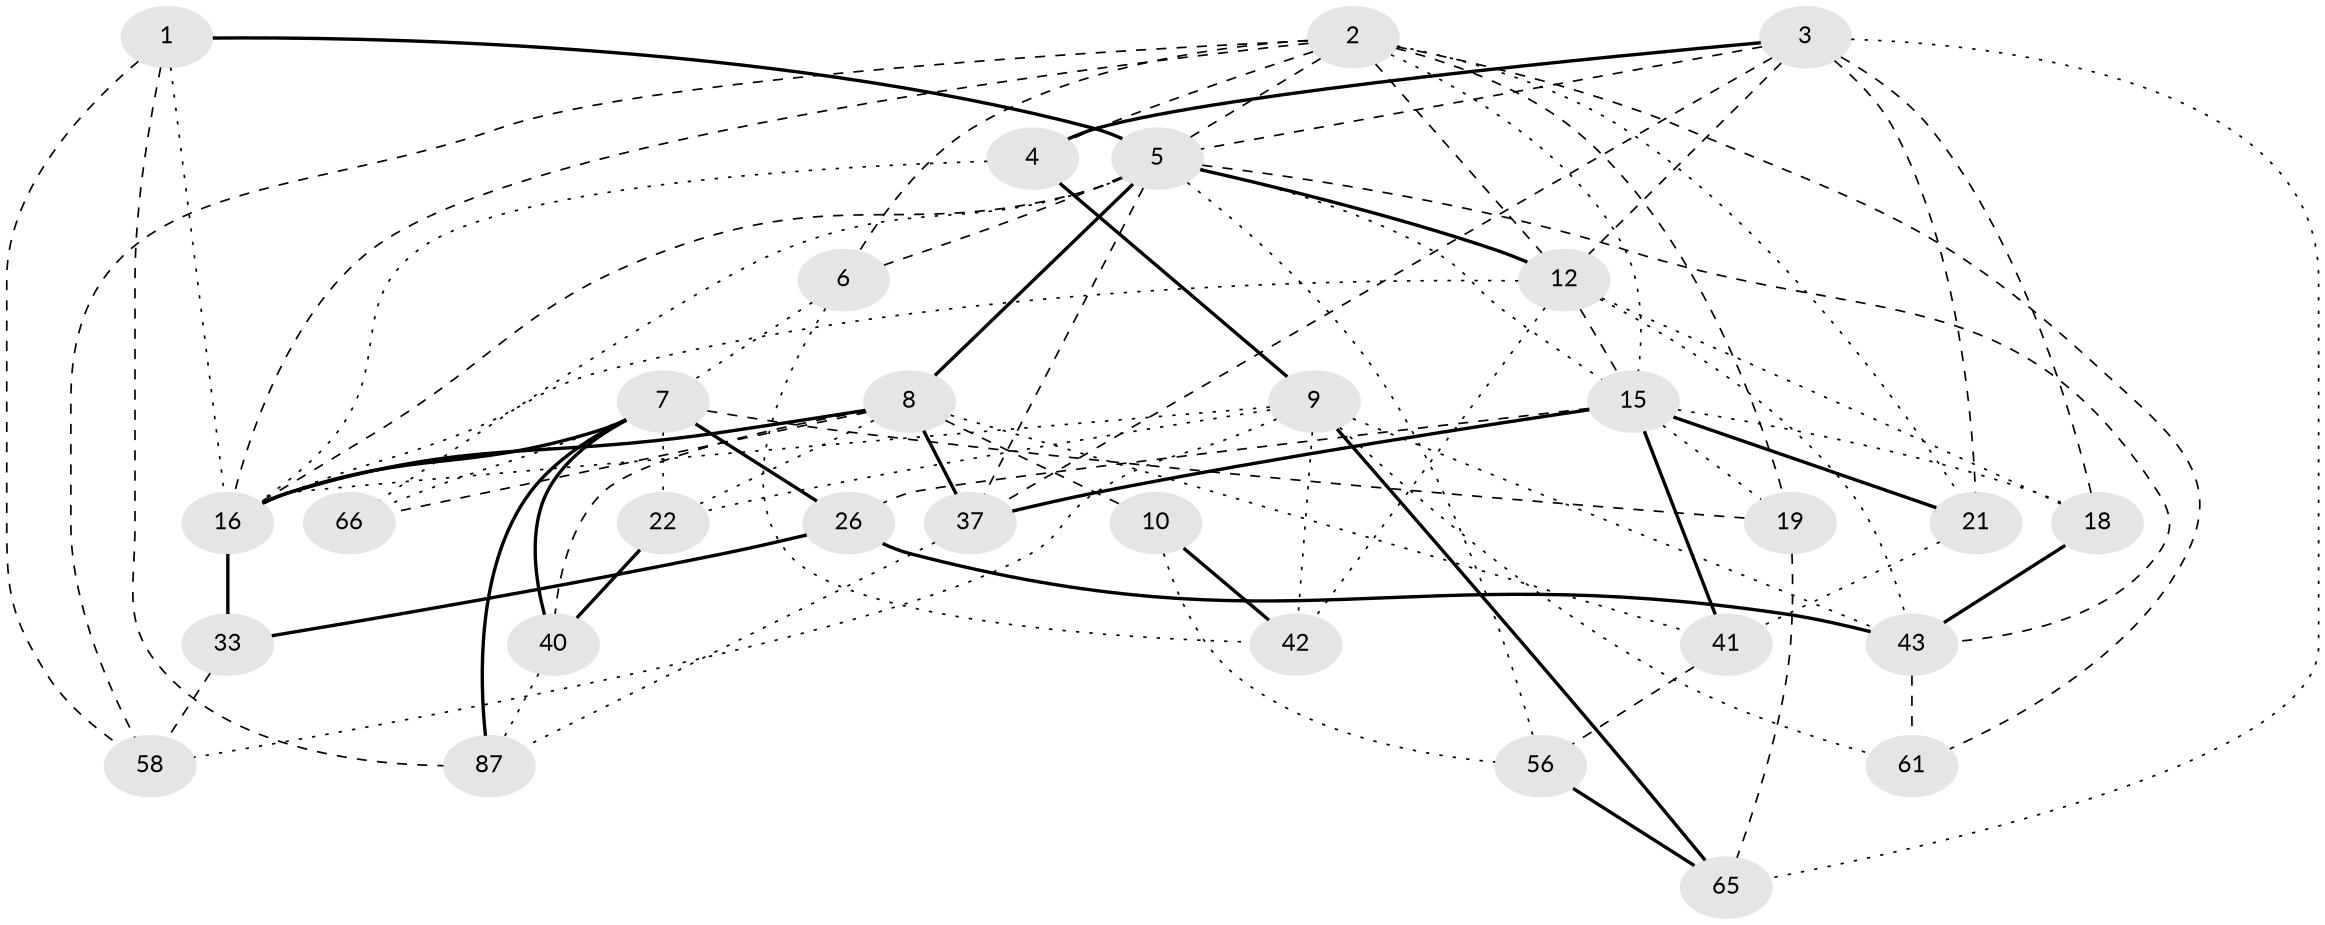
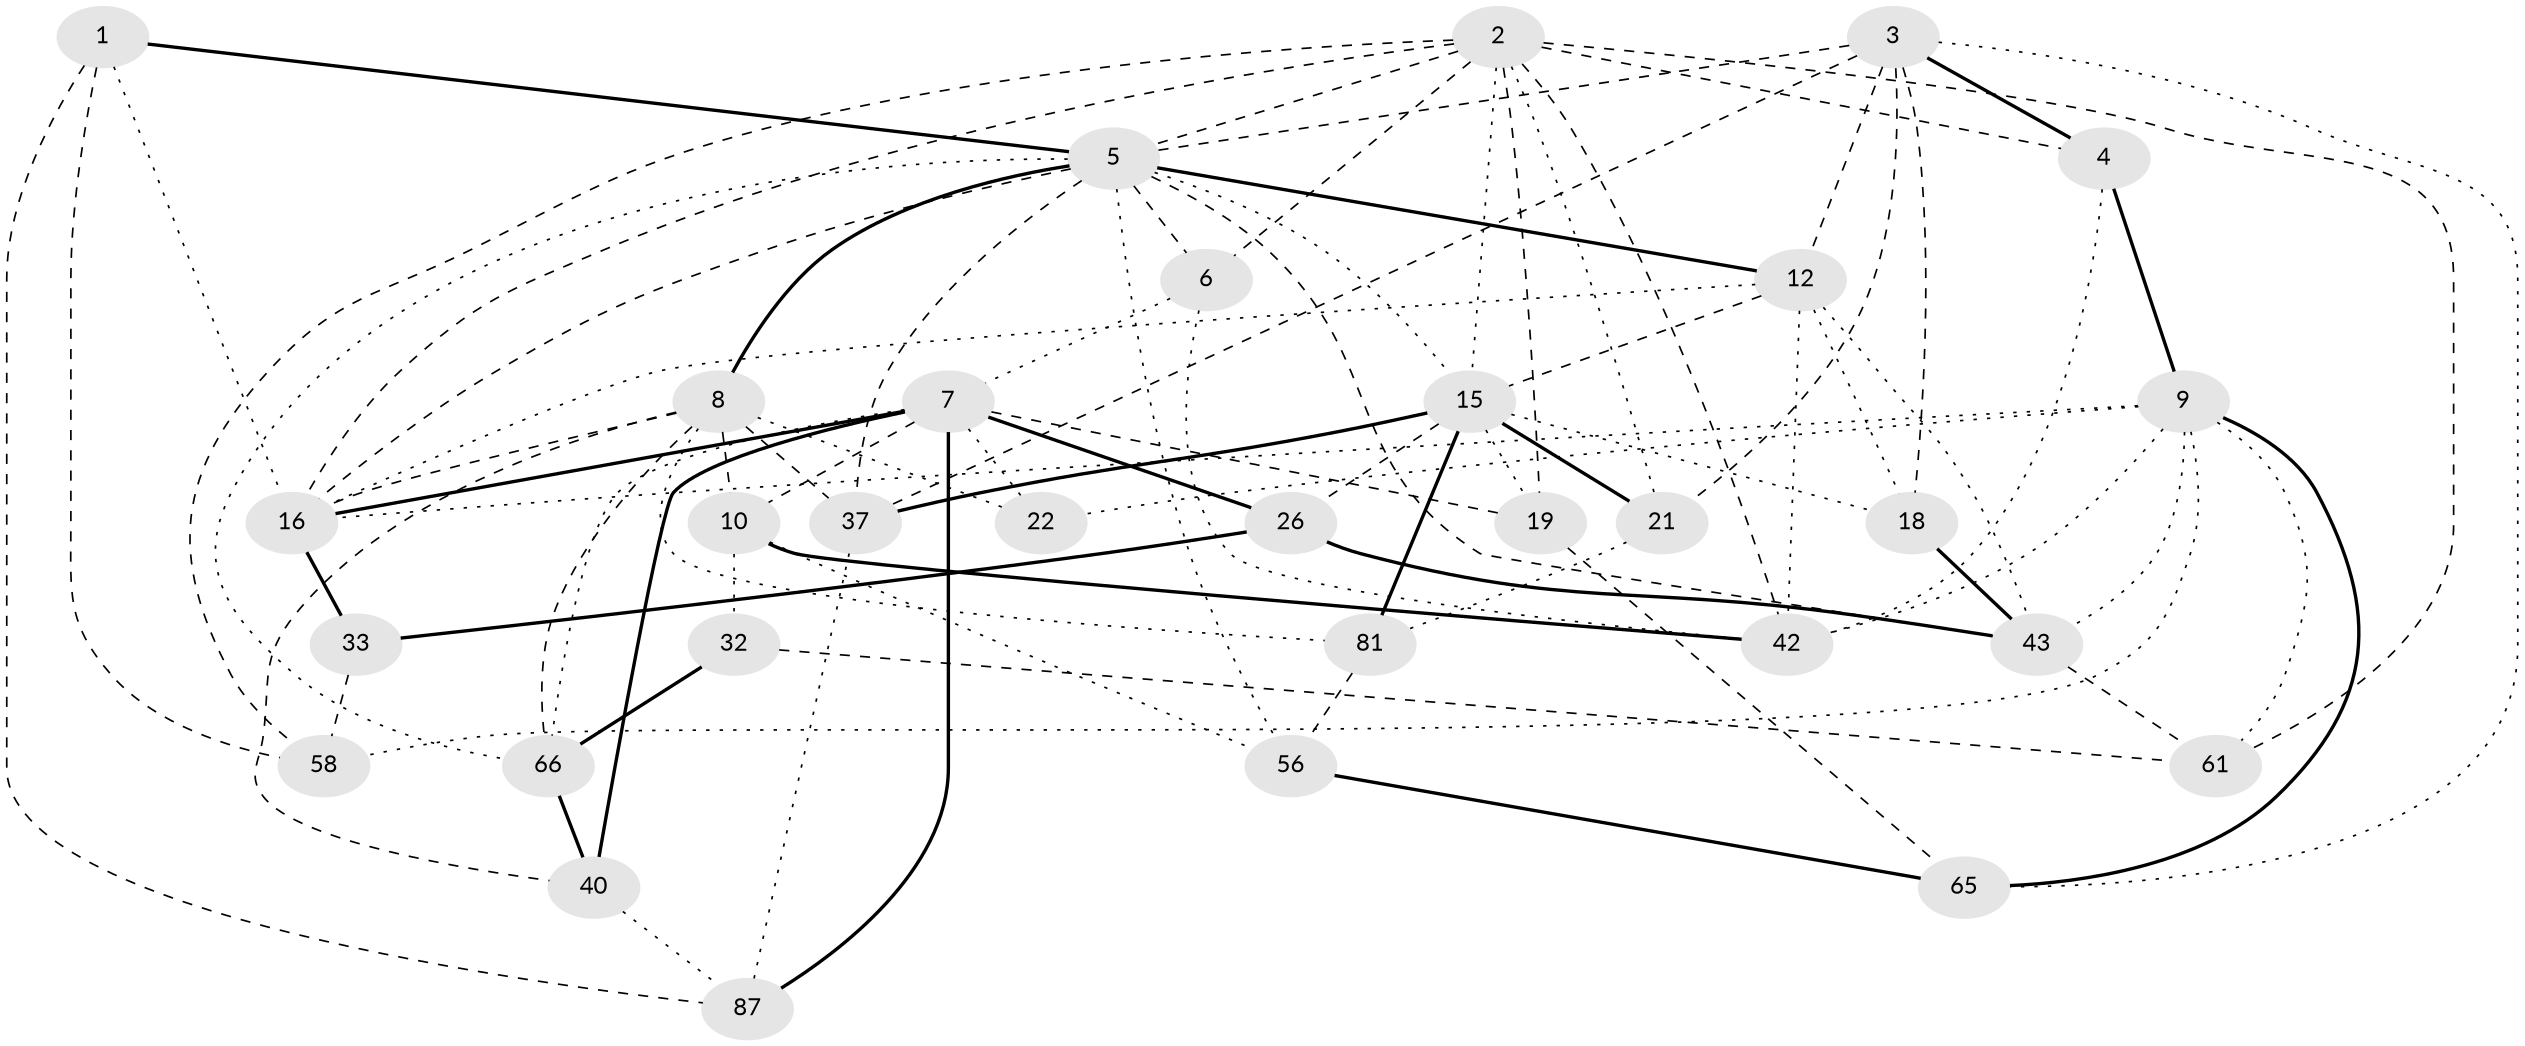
edge "2" -- "12": now "2" -- "42"
edge "4" -- "16": now "4" -- "42"
edge "8" -- "16": style bold -> dashed
edge "8" -- "37": style bold -> dashed
edge "7" -- "10": added
edge "22" -- "40": now "66" -- "40"
node "32": added
node "41": label "41" -> "81"
